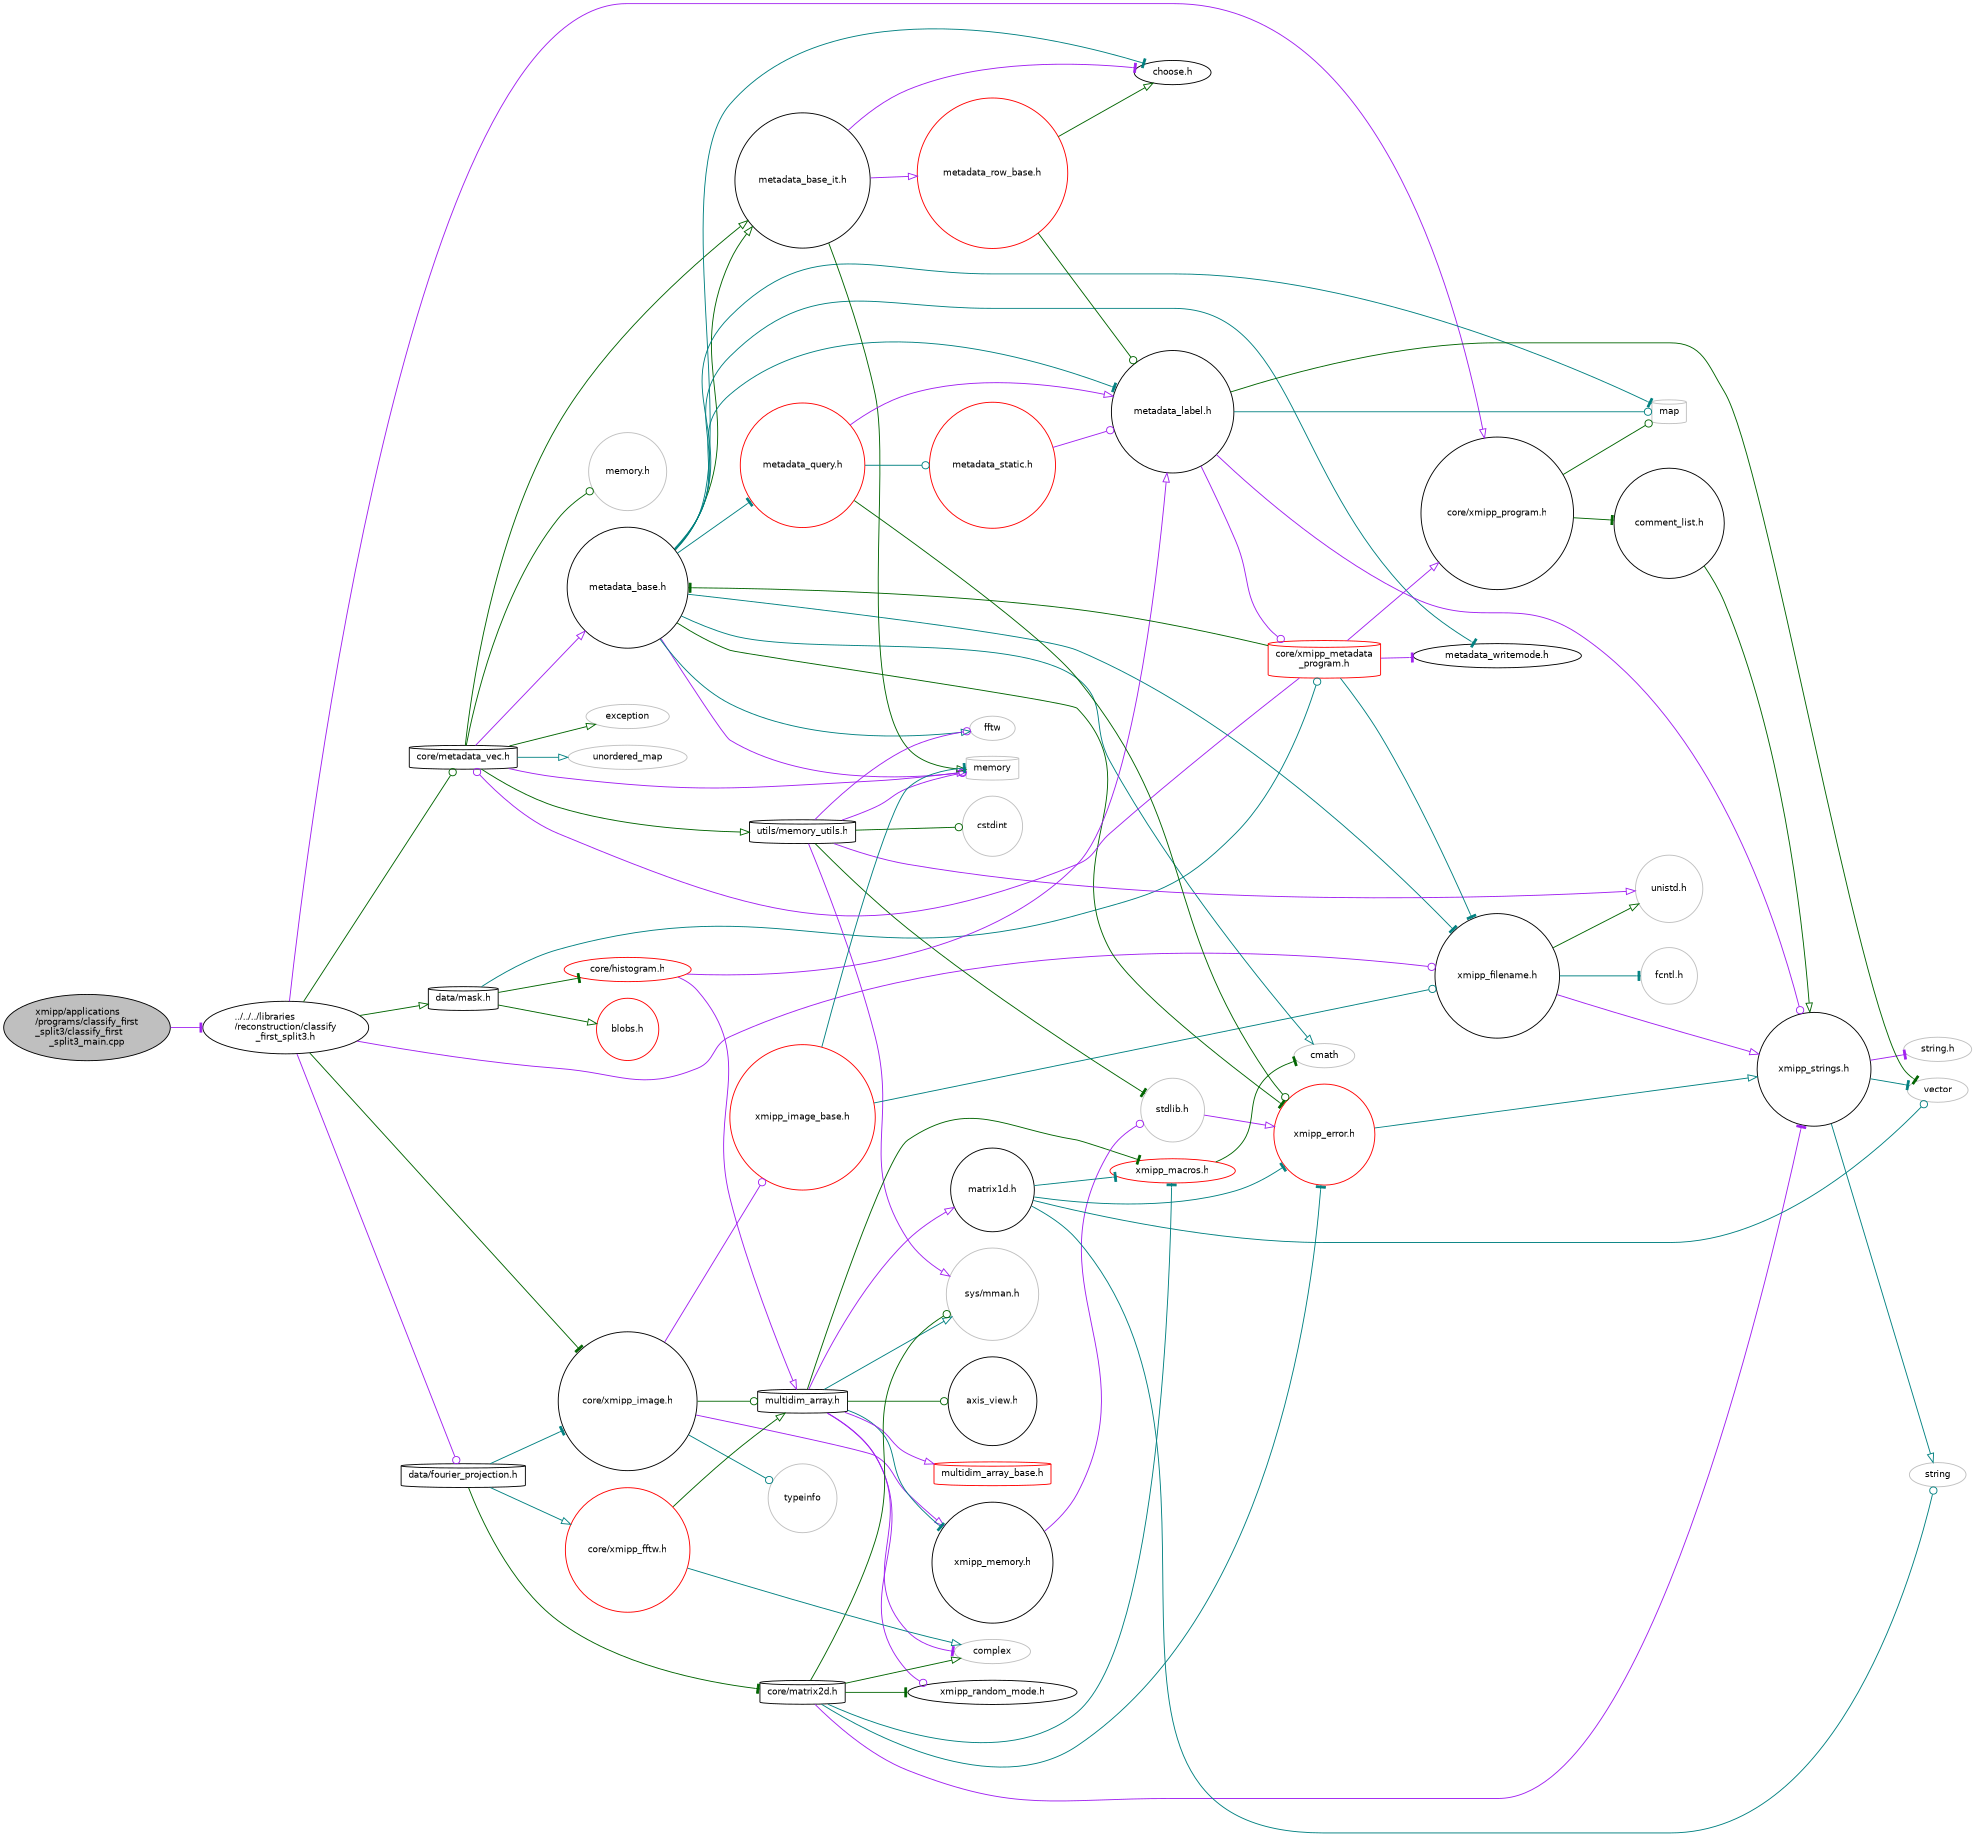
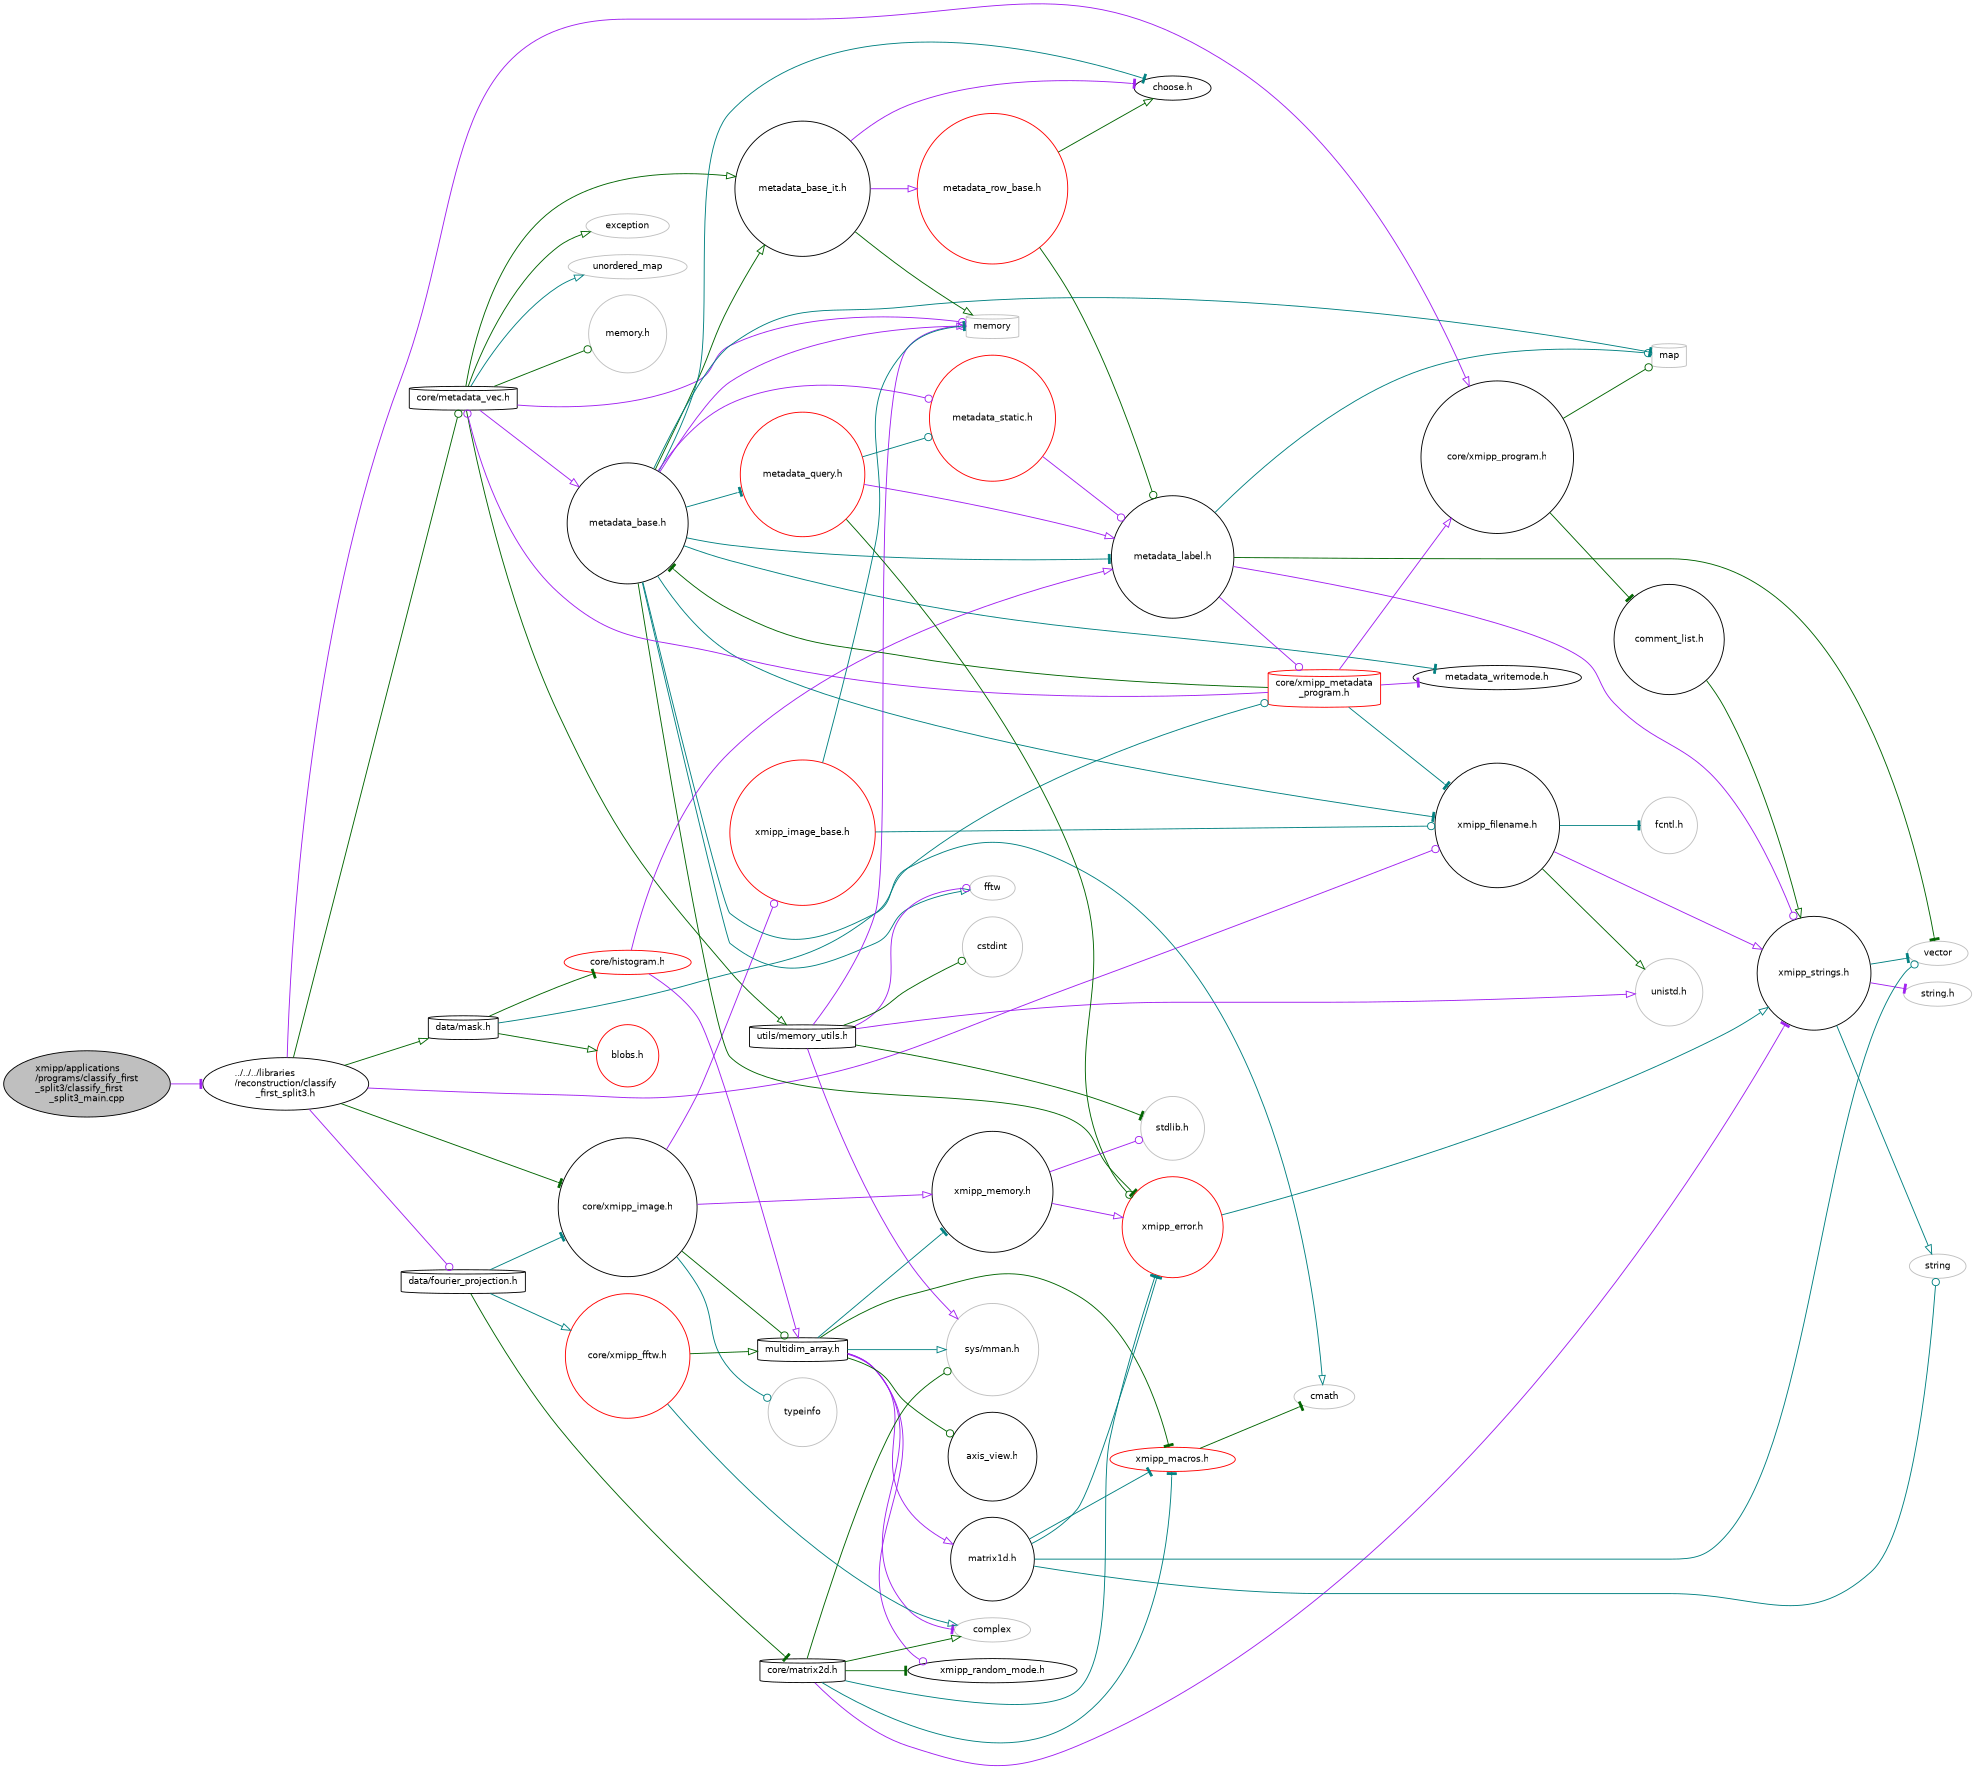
edge "metadata_base.h" -> "metadata_static.h": added
edge "stdlib.h" -> "xmipp_error.h": now "xmipp_memory.h" -> "xmipp_error.h"
node "multidim_array_base.h": removed
